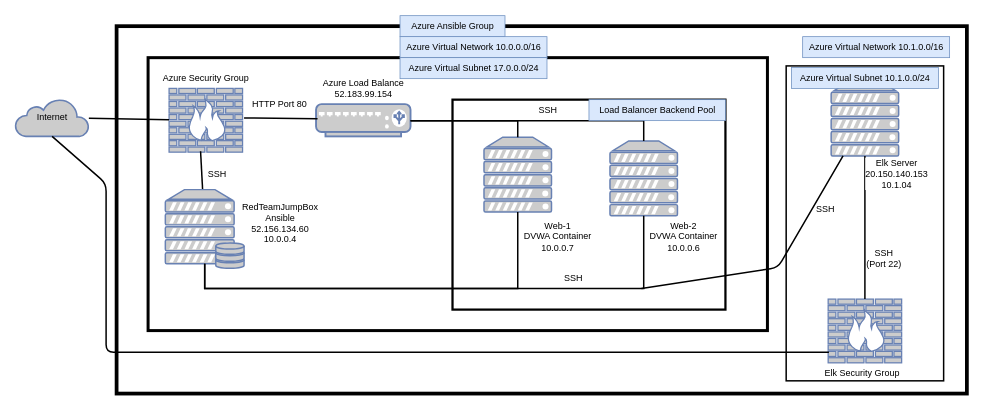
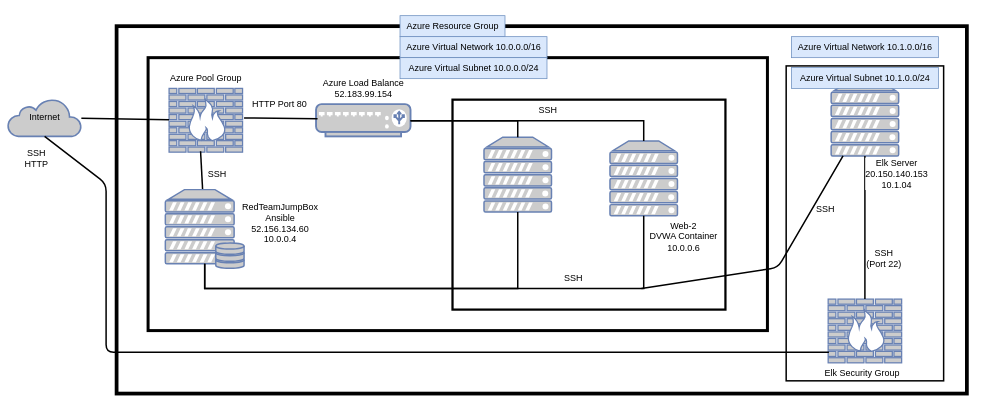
node "Azure Ansible Group": label "Azure Ansible Group" -> "Azure Resource Group"
node "Azure Virtual Network 10.1.0.0/16": moved (876, 47) -> (865, 47)
node "Azure Virtual Subnet 17.0.0.0/24": label "Azure Virtual Subnet 17.0.0.0/24" -> "Azure Virtual Subnet 10.0.0.0/24"
node "Azure Security Group": label "Azure Security Group" -> "Azure Pool Group"
node "Load Balancer Backend Pool": removed
node "Internet": moved (52, 117) -> (45, 117)
node "SSH HTTP": added
node "Web-1 DVWA Container 10.0.0.7": removed
